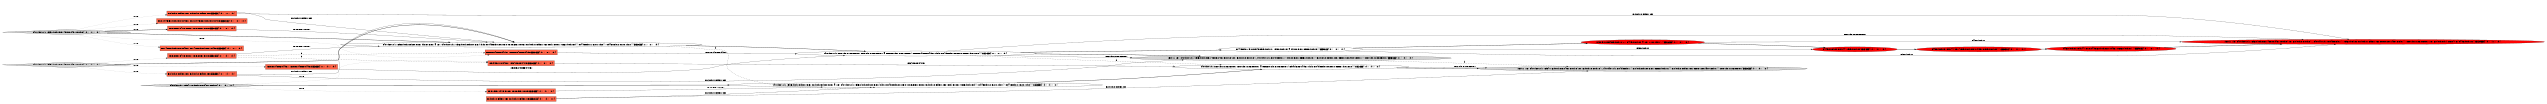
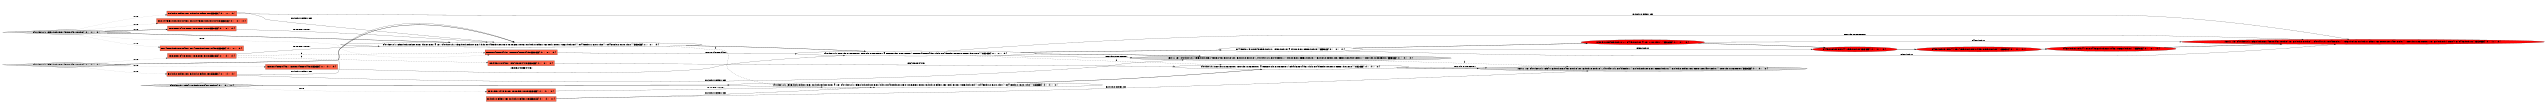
edge "cloudFoundryWebFluxEndpointHandlerMapping['0', '0', '1']" -> "WebClient.Builder webClientBuilder@@@2@@@['0', '0', '1']": removed, label "true"
